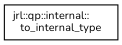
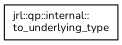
node "jrl::qp::internal:: to_internal_type": label "jrl::qp::internal:: to_internal_type" -> "jrl::qp::internal:: to_underlying_type"
